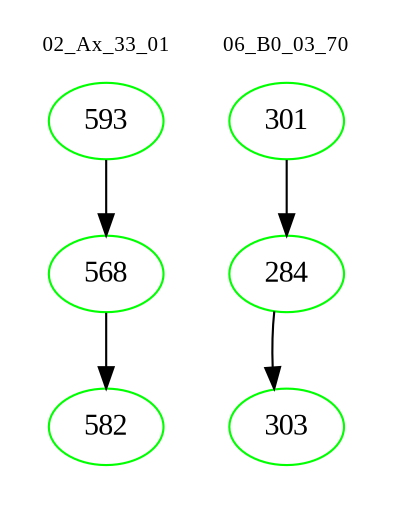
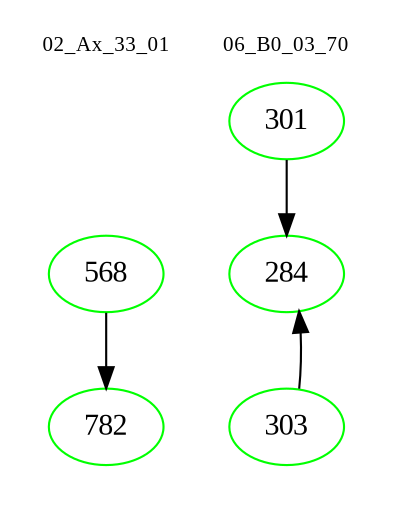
node "593": removed
edge "284" -> "303": reversed
node "582": label "582" -> "782"
